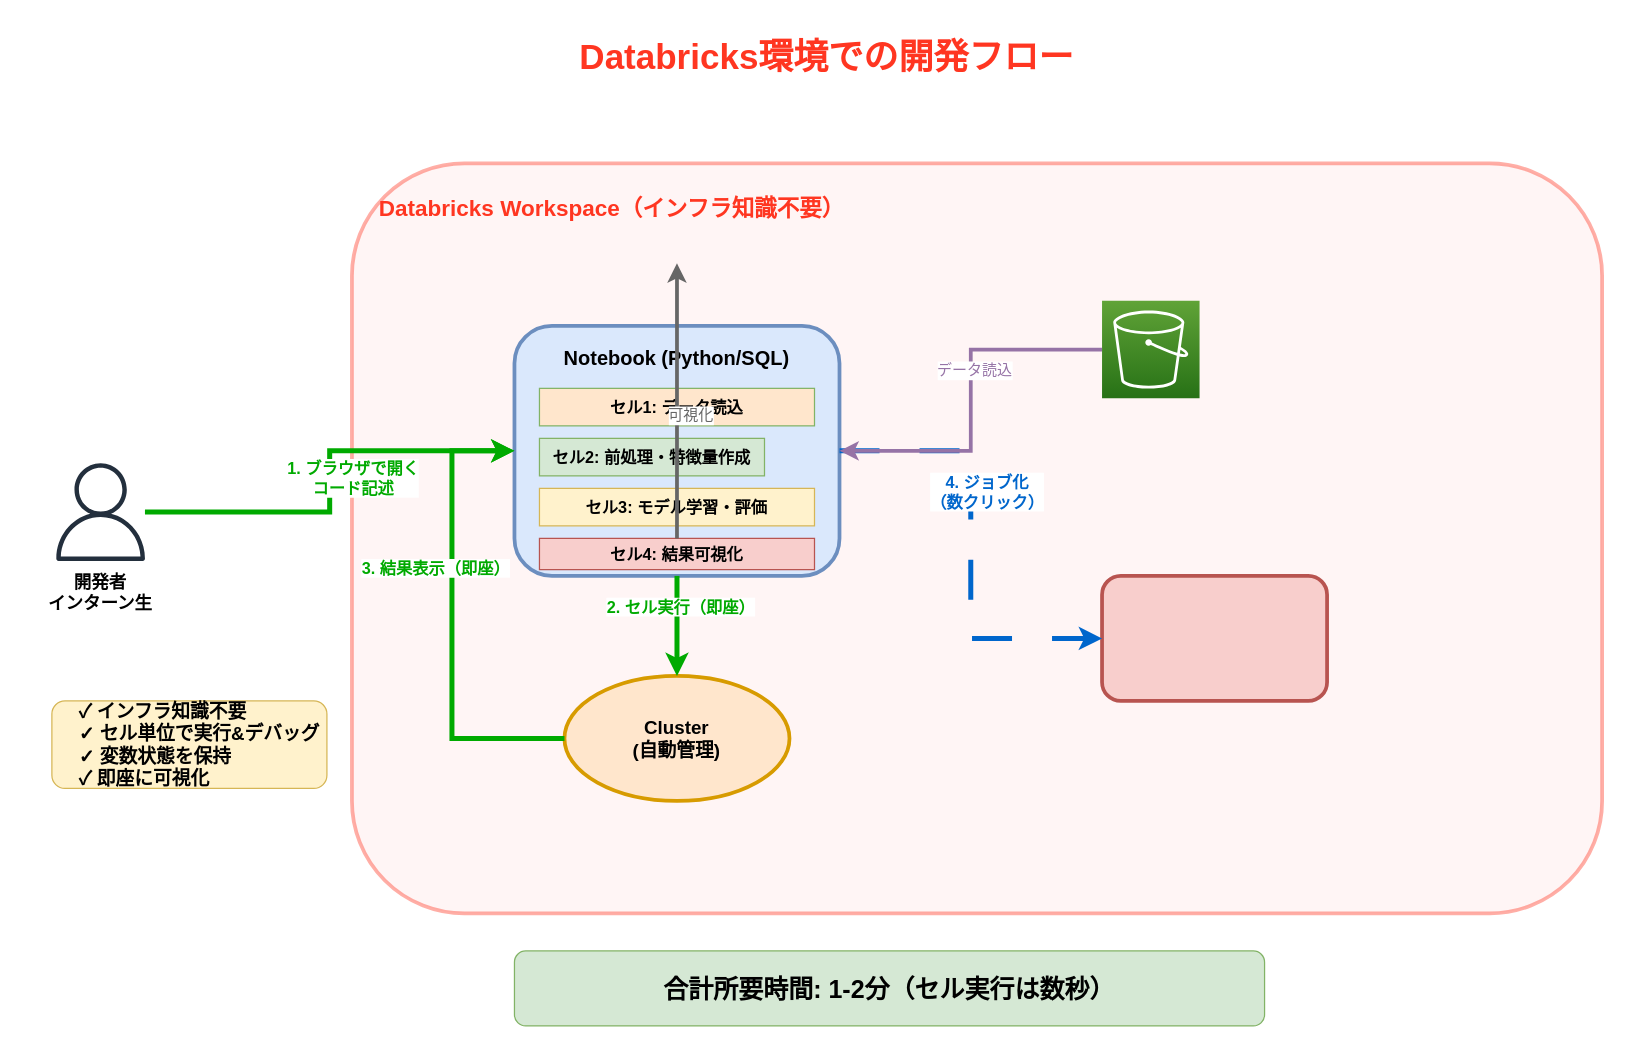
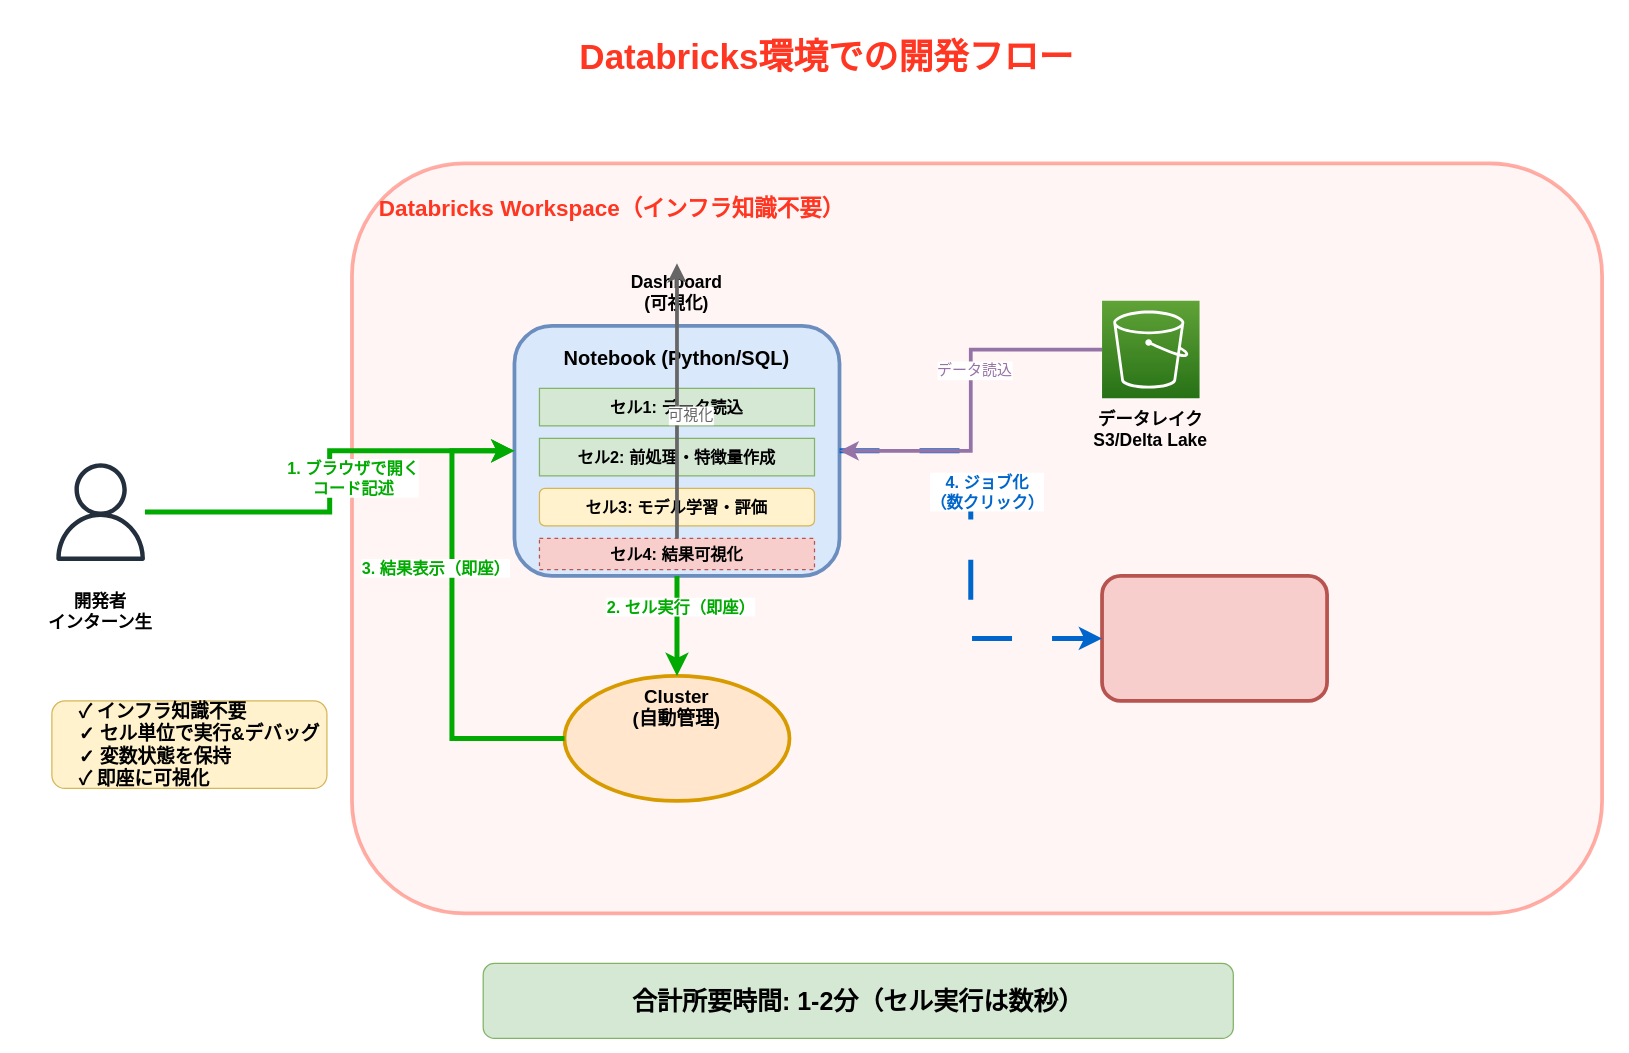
node "Dashboard (可視化)": added
node "セル1: データ読込": fillcolor #ffe6cc -> #d5e8d4
node "データレイク S3/Delta Lake": added
node "セル2: 前処理・特徴量作成": size 225x38 -> 275x38
node "セル3: モデル学習・評価": shape rectangle -> rounded rectangle
node "セル4: 結果可視化": style solid -> dashed
node "開発者 インターン生": moved (101, 588) -> (101, 607)
node "Cluster (自動管理)": moved (677, 738) -> (677, 707)
node "合計所要時間: 1-2分（セル実行は数秒）": moved (889, 988) -> (858, 1001)
